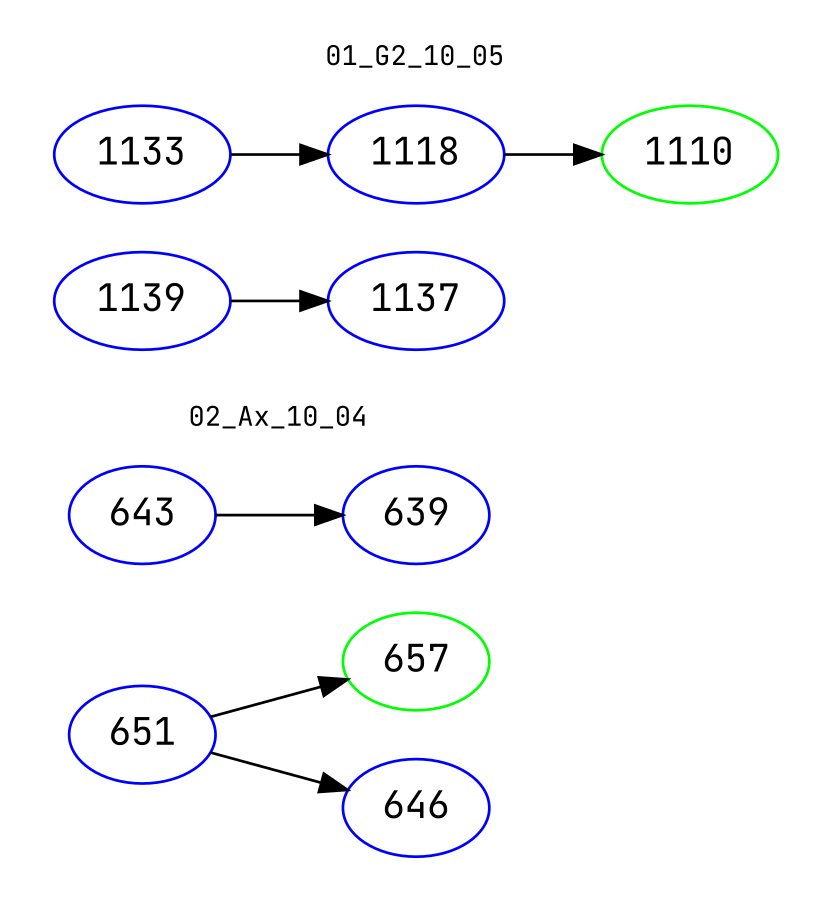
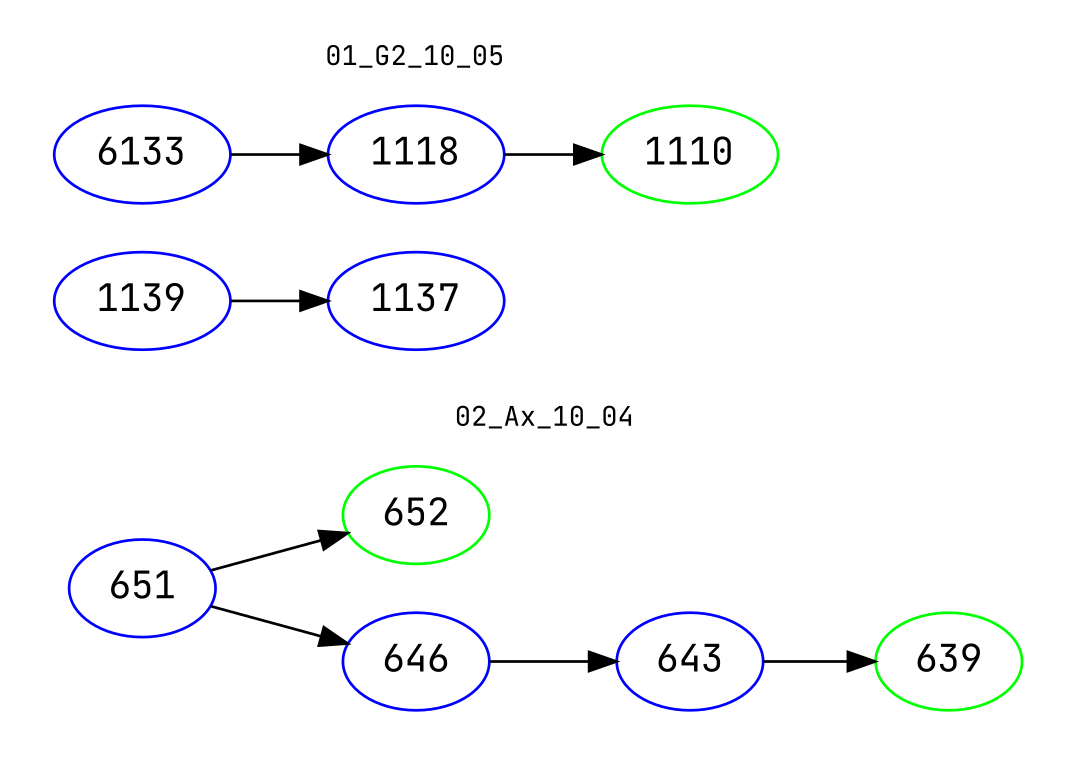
node "1133": label "1133" -> "6133"
node "639": color blue -> green
node "657": label "657" -> "652"
edge "646" -> "643": added
